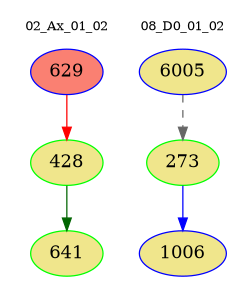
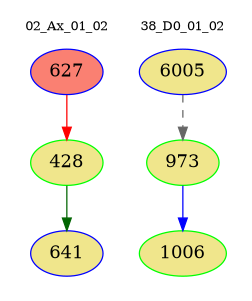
cluster "08_D0_01_02": label "08_D0_01_02" -> "38_D0_01_02"
node "629": label "629" -> "627"
node "273": label "273" -> "973"
node "641": color green -> blue
node "1006": color blue -> green
